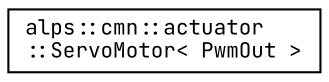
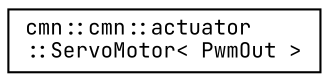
node "alps::cmn::actuator ::ServoMotor< PwmOut >": label "alps::cmn::actuator ::ServoMotor< PwmOut >" -> "cmn::cmn::actuator ::ServoMotor< PwmOut >"
